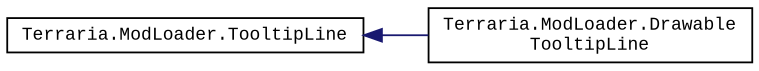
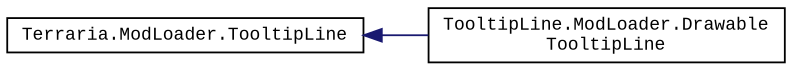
node "Terraria.ModLoader.Drawable TooltipLine": label "Terraria.ModLoader.Drawable TooltipLine" -> "TooltipLine.ModLoader.Drawable TooltipLine"
